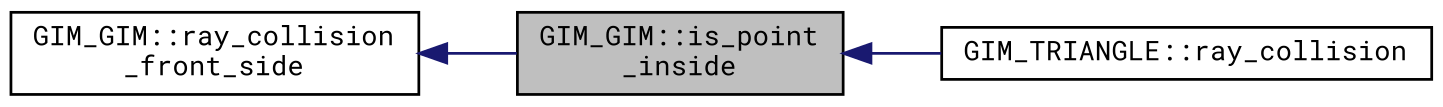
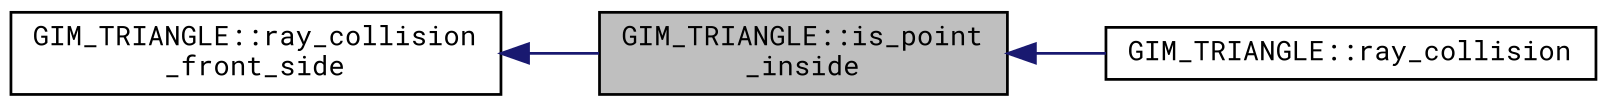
node "GIM_GIM::ray_collision _front_side": label "GIM_GIM::ray_collision _front_side" -> "GIM_TRIANGLE::ray_collision _front_side"
node "GIM_GIM::is_point _inside": label "GIM_GIM::is_point _inside" -> "GIM_TRIANGLE::is_point _inside"
